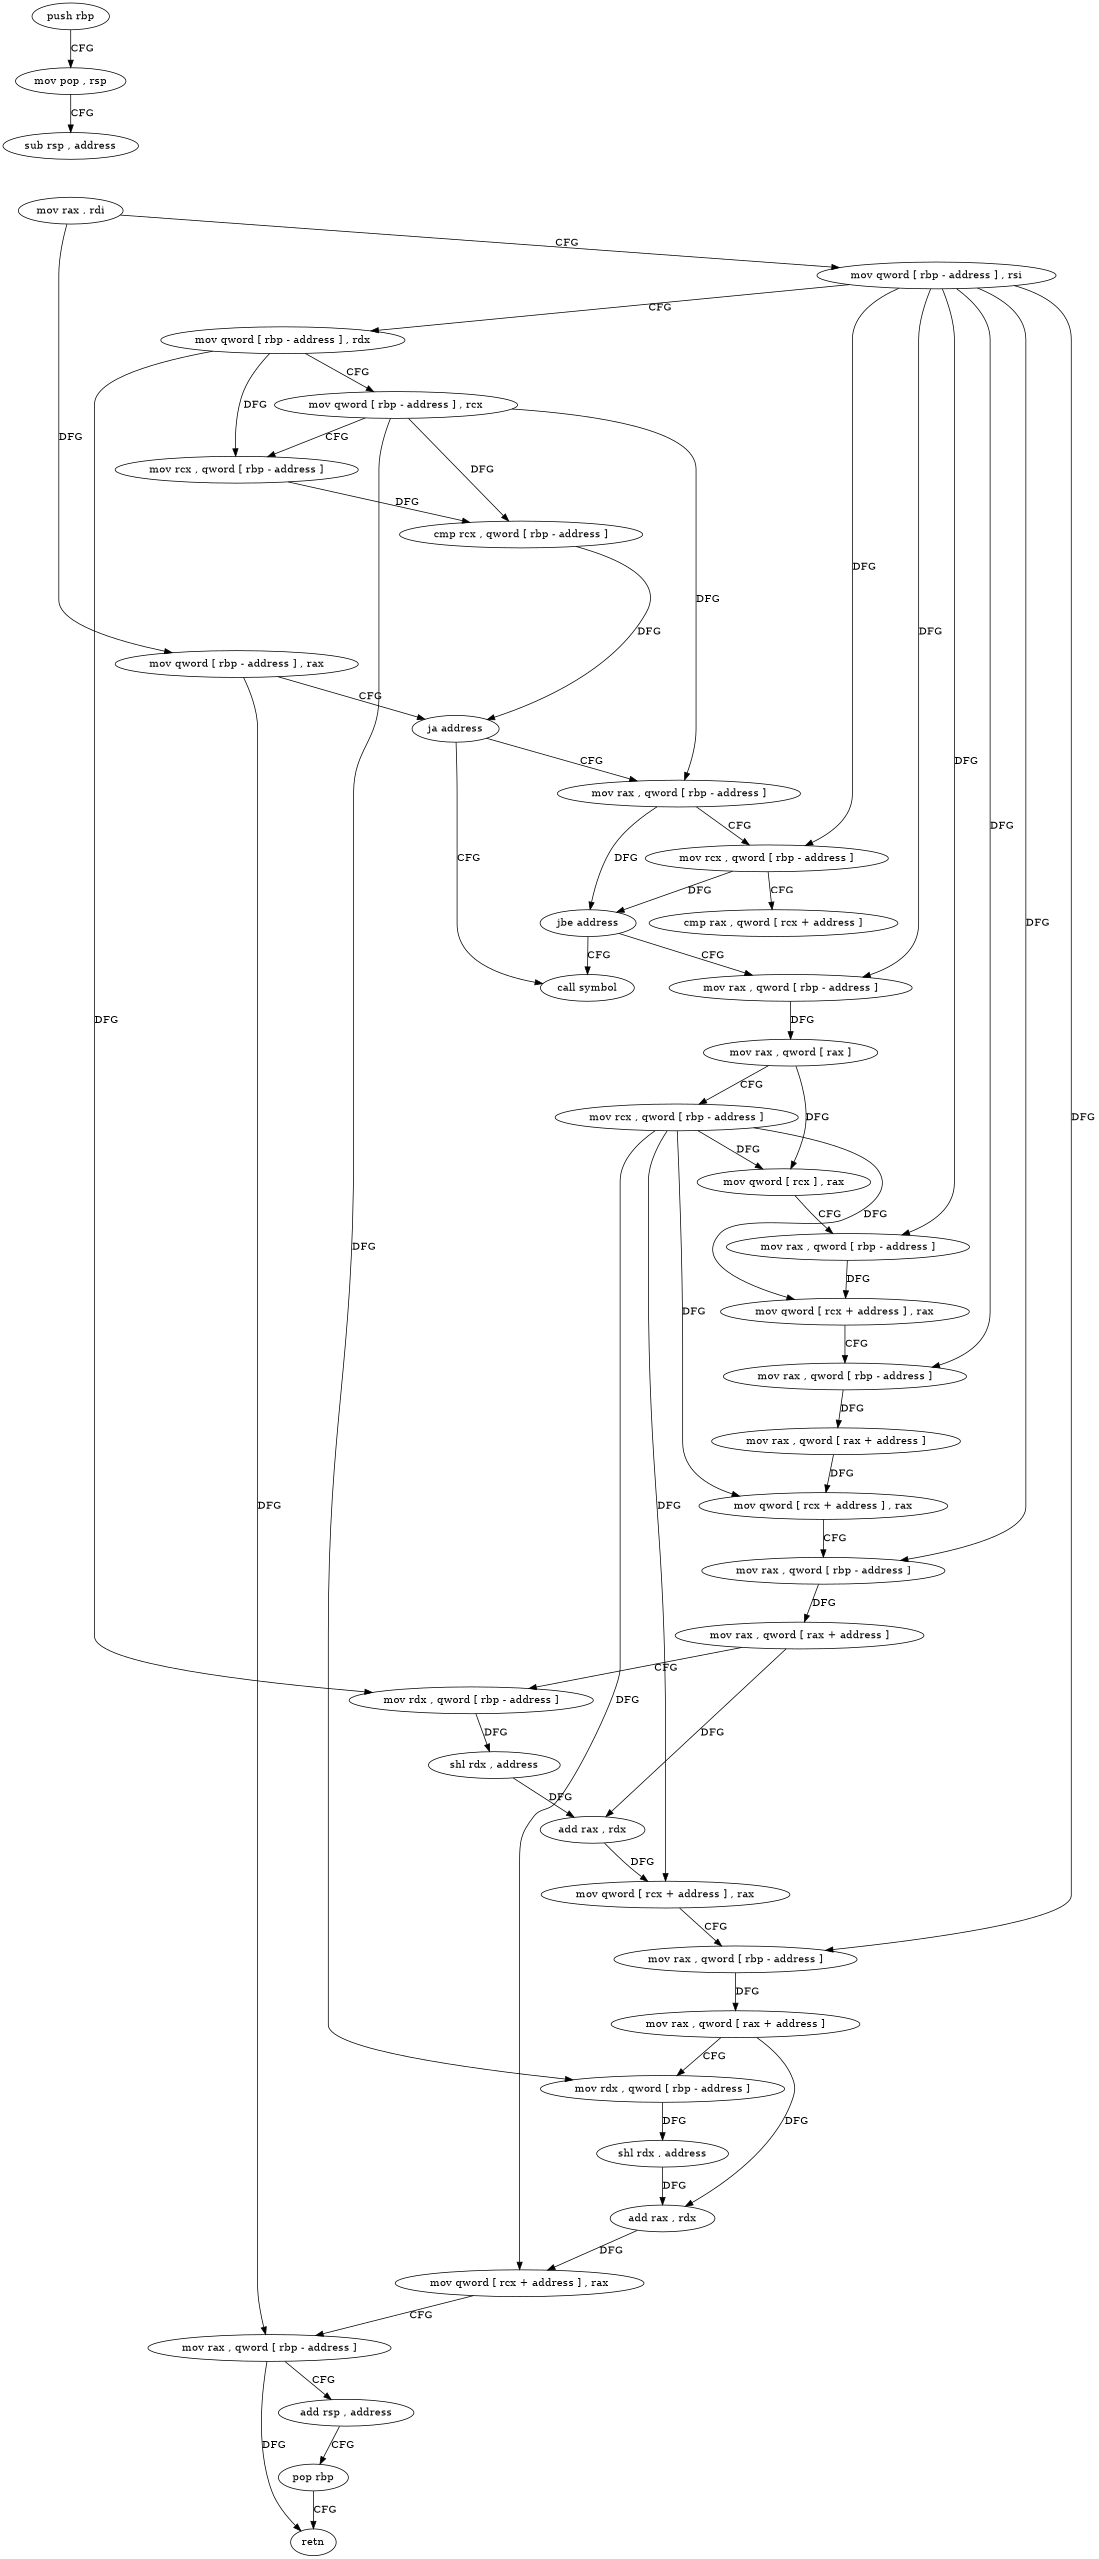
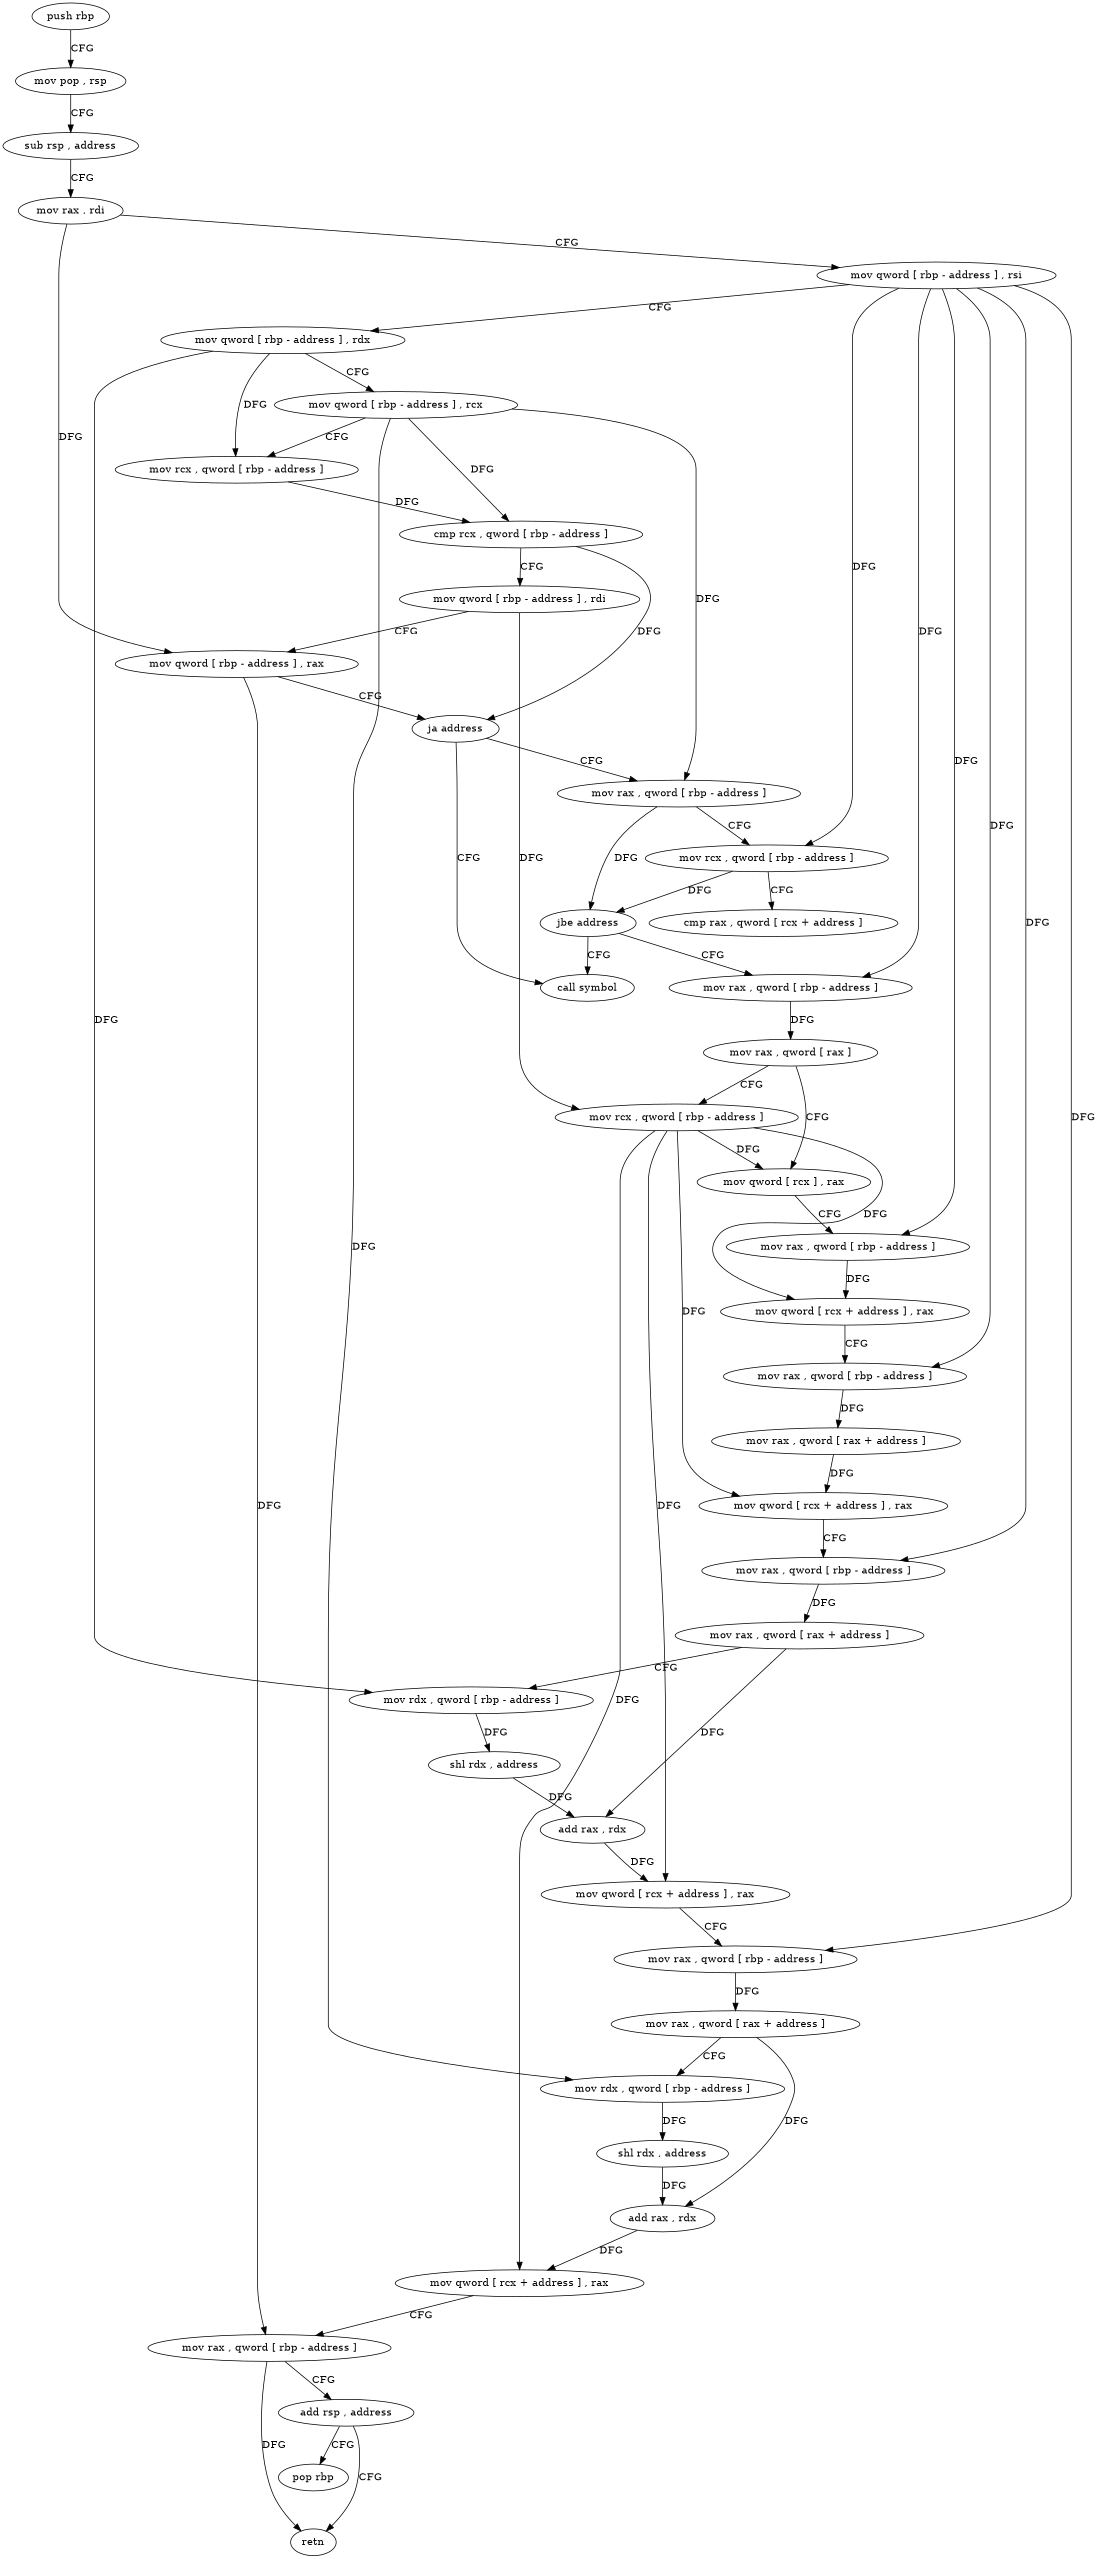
edge "sub rsp , address" -> "mov rax , rdi": added, label "CFG"
node "mov qword [ rbp - address ] , rdi": added
edge "mov rax , qword [ rax ]" -> "mov qword [ rcx ] , rax": label "DFG" -> "CFG"
edge "pop rbp" -> "retn": now "add rsp , address" -> "retn"
